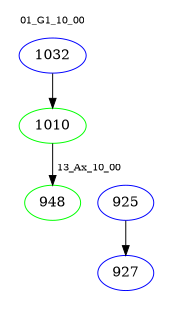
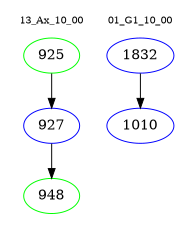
node "1032": label "1032" -> "1832"
node "1010": color green -> blue
edge "1010" -> "948": now "927" -> "948"
node "925": color blue -> green
